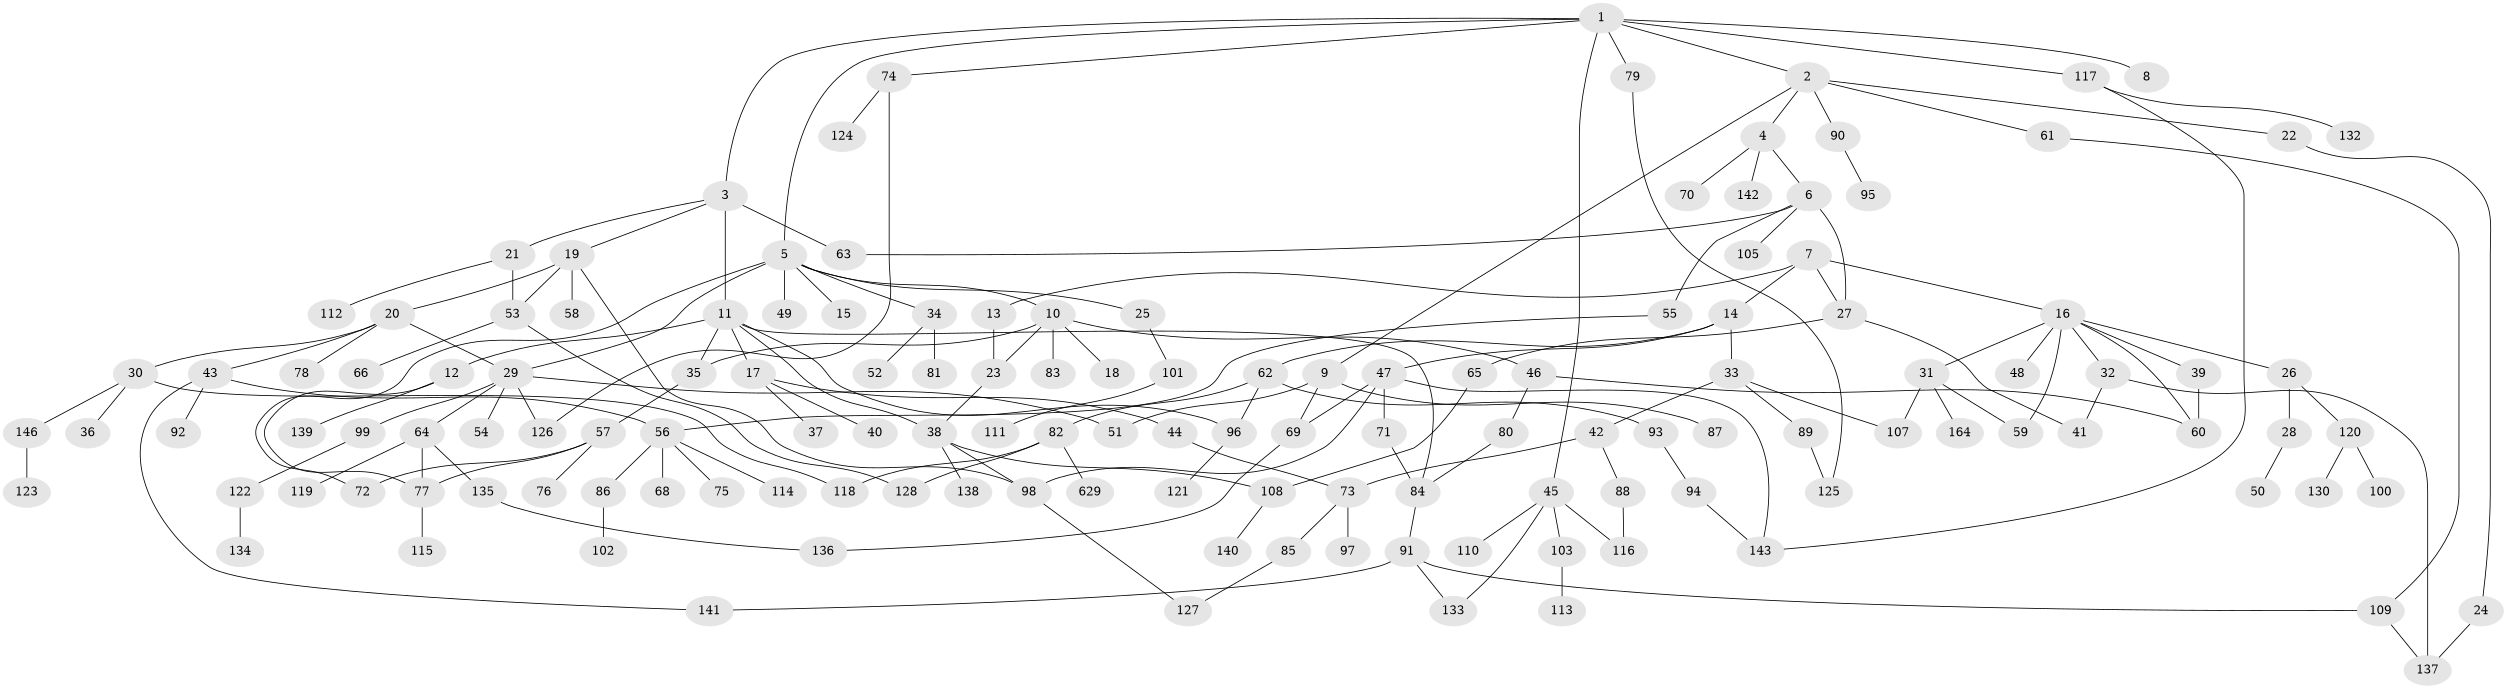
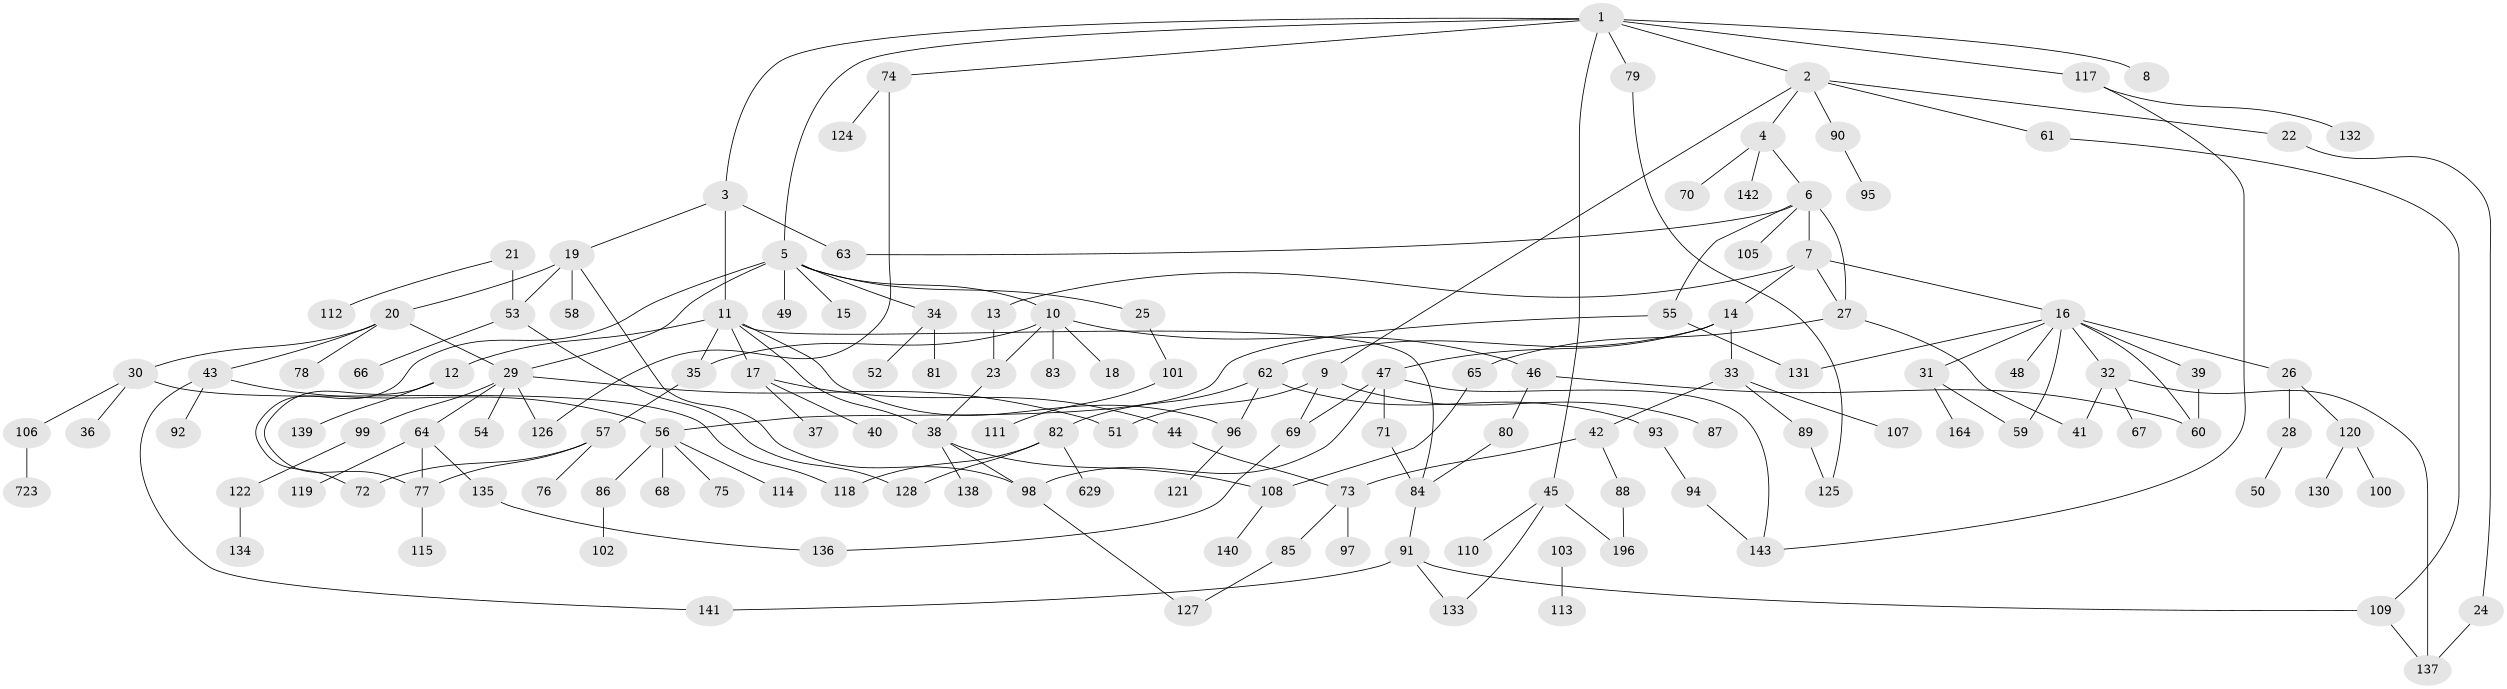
edge "3" -- "21": removed
edge "6" -- "7": added
node "131": added
edge "31" -- "107": removed
node "146": label "146" -> "106"
node "67": added
node "123": label "123" -> "723"
edge "45" -- "103": removed
node "116": label "116" -> "196"
